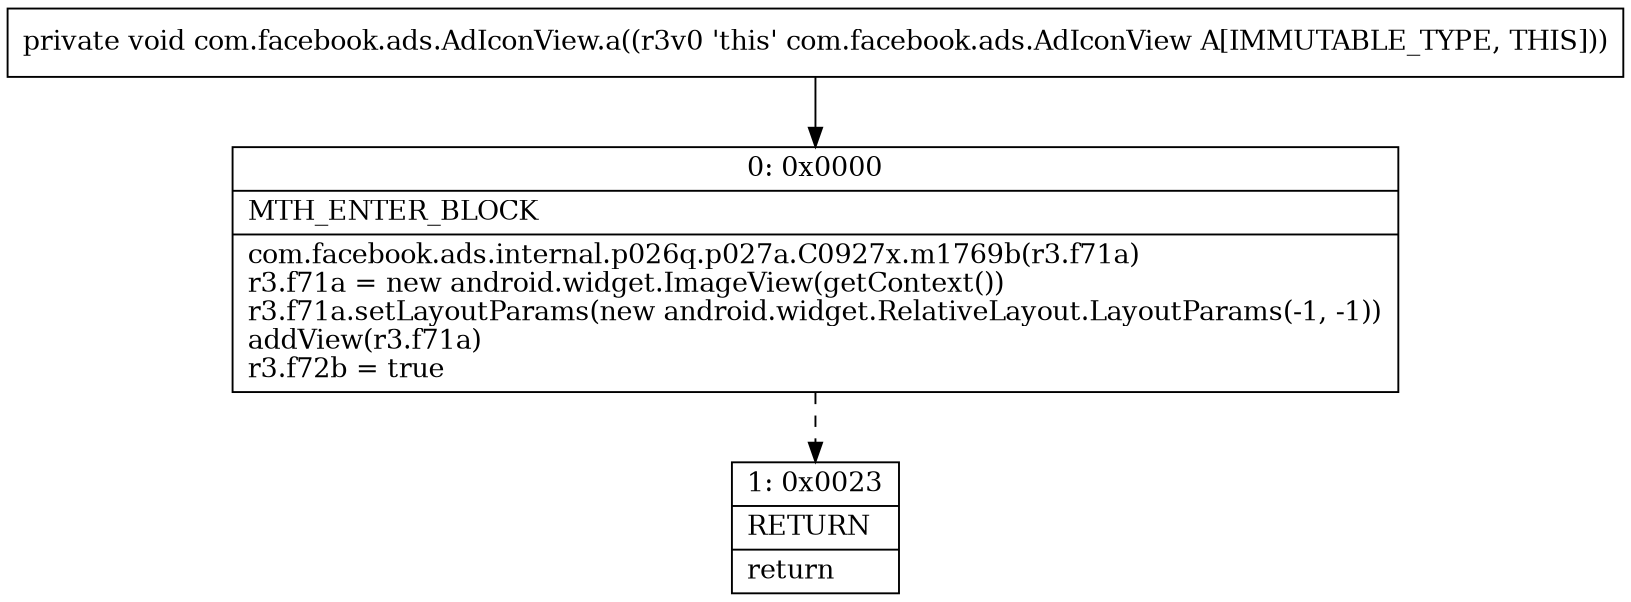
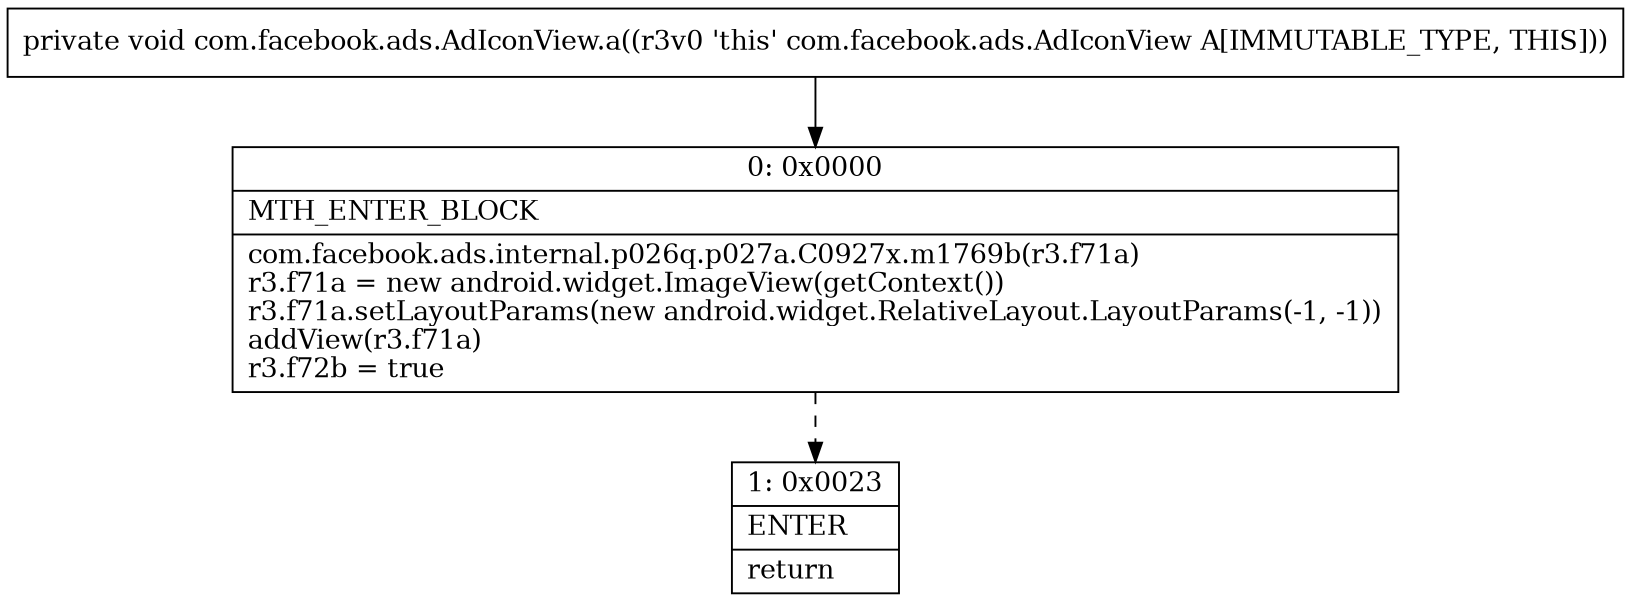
node "1: 0x0023": text "RETURN" -> "ENTER"
